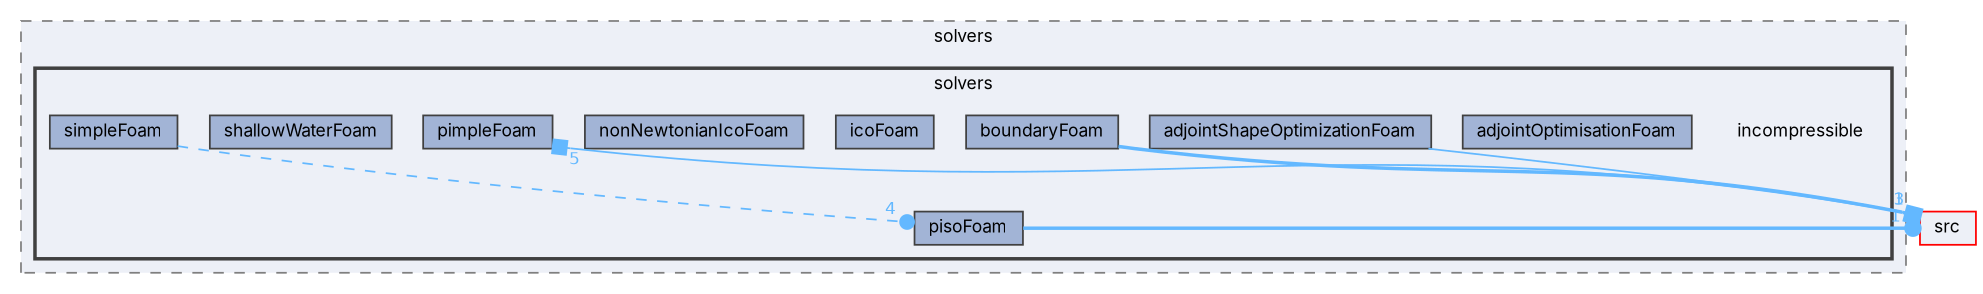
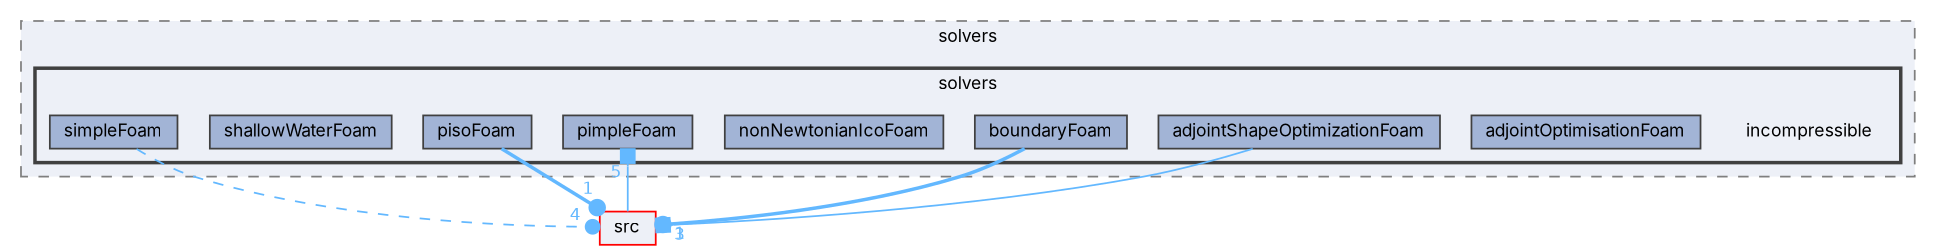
node "icoFoam": removed
edge "boundaryFoam" -> "src": arrowhead box -> dot
edge "simpleFoam" -> "pisoFoam": now "simpleFoam" -> "src"
